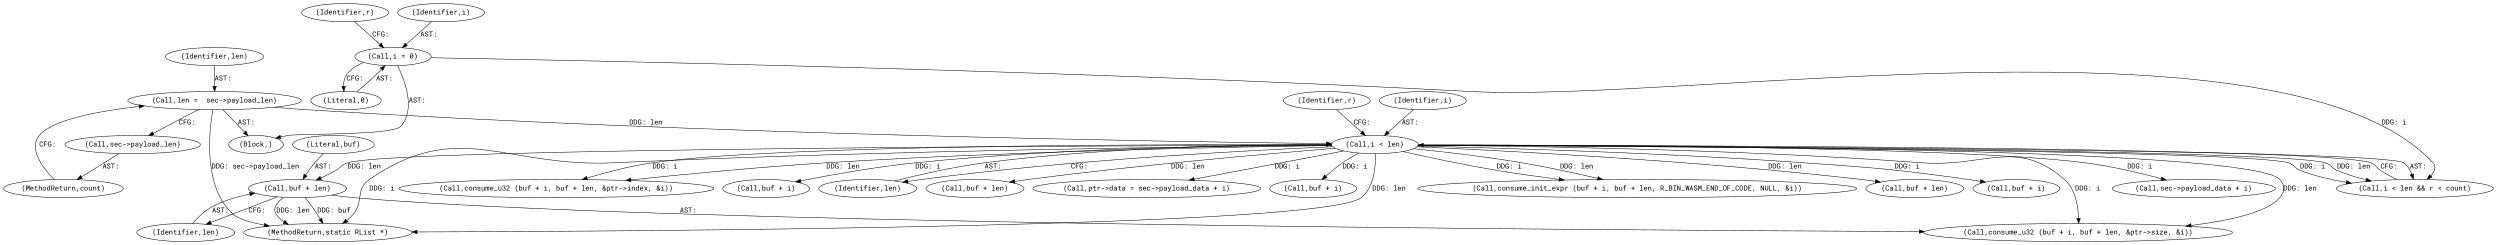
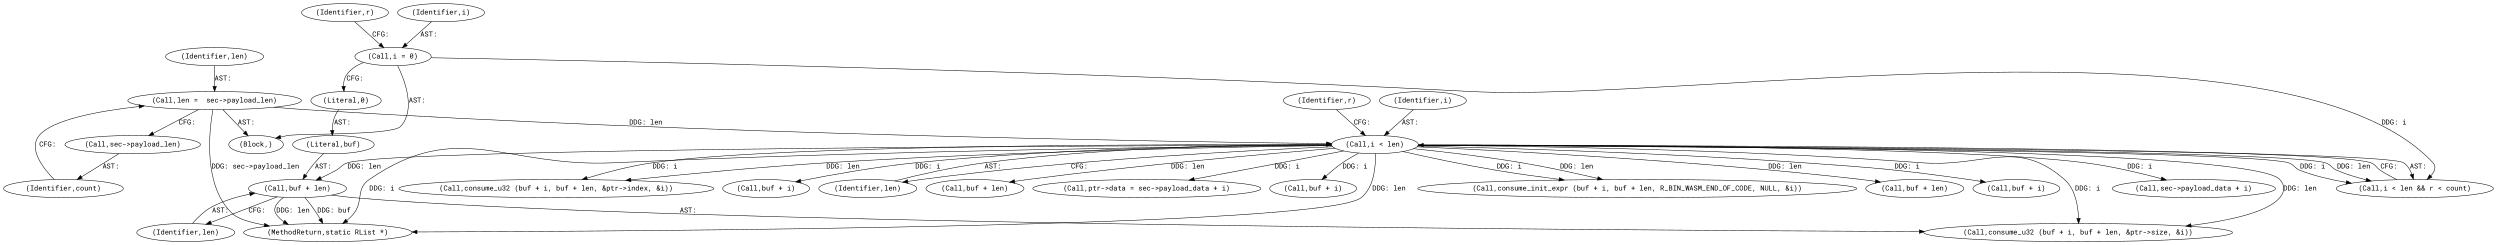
edge "(Literal,0)" -> "(Call,i = 0)": now "(Literal,0)" -> "(Literal,buf)"
node "(MethodReturn,count)": label "(MethodReturn,count)" -> "(Identifier,count)"
